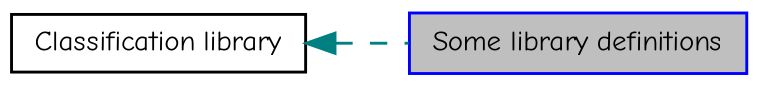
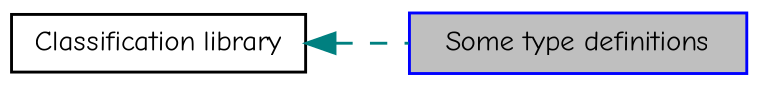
node "Some library definitions": label "Some library definitions" -> "Some type definitions"
